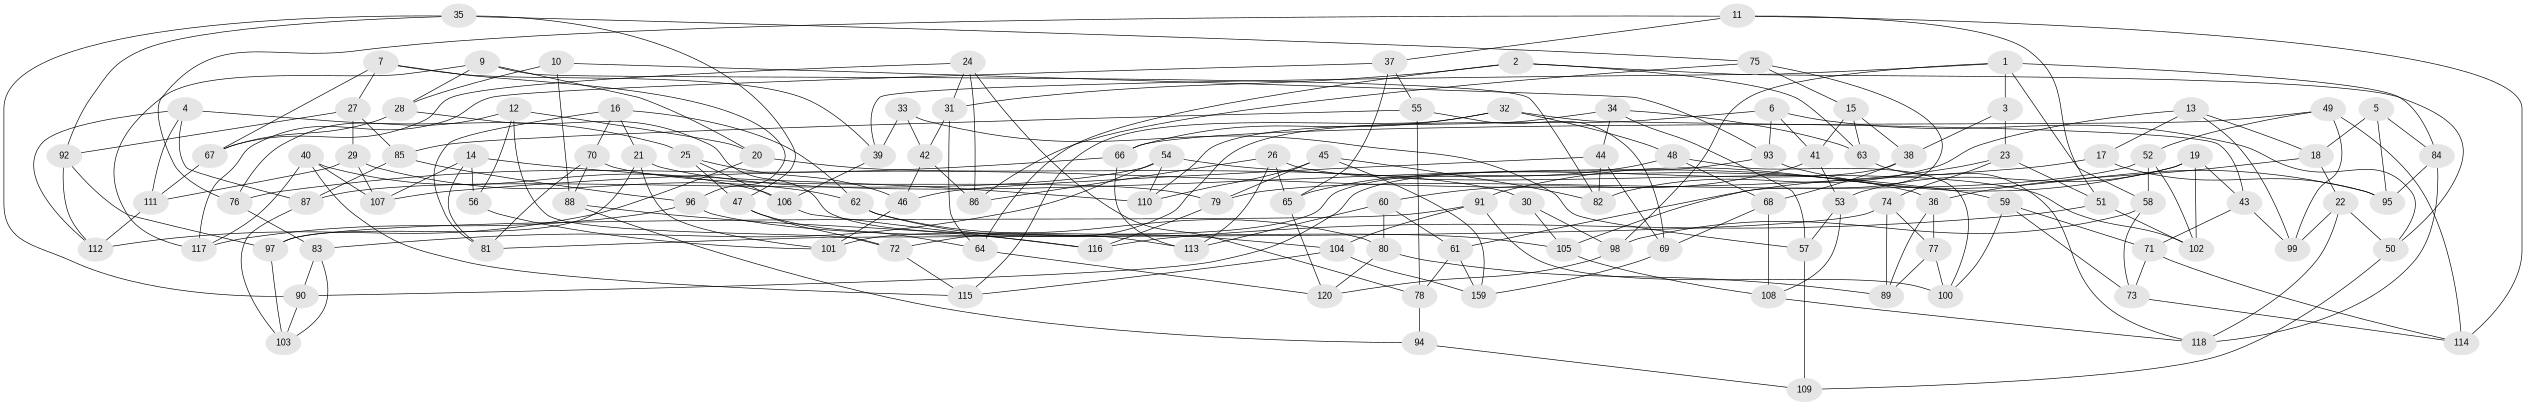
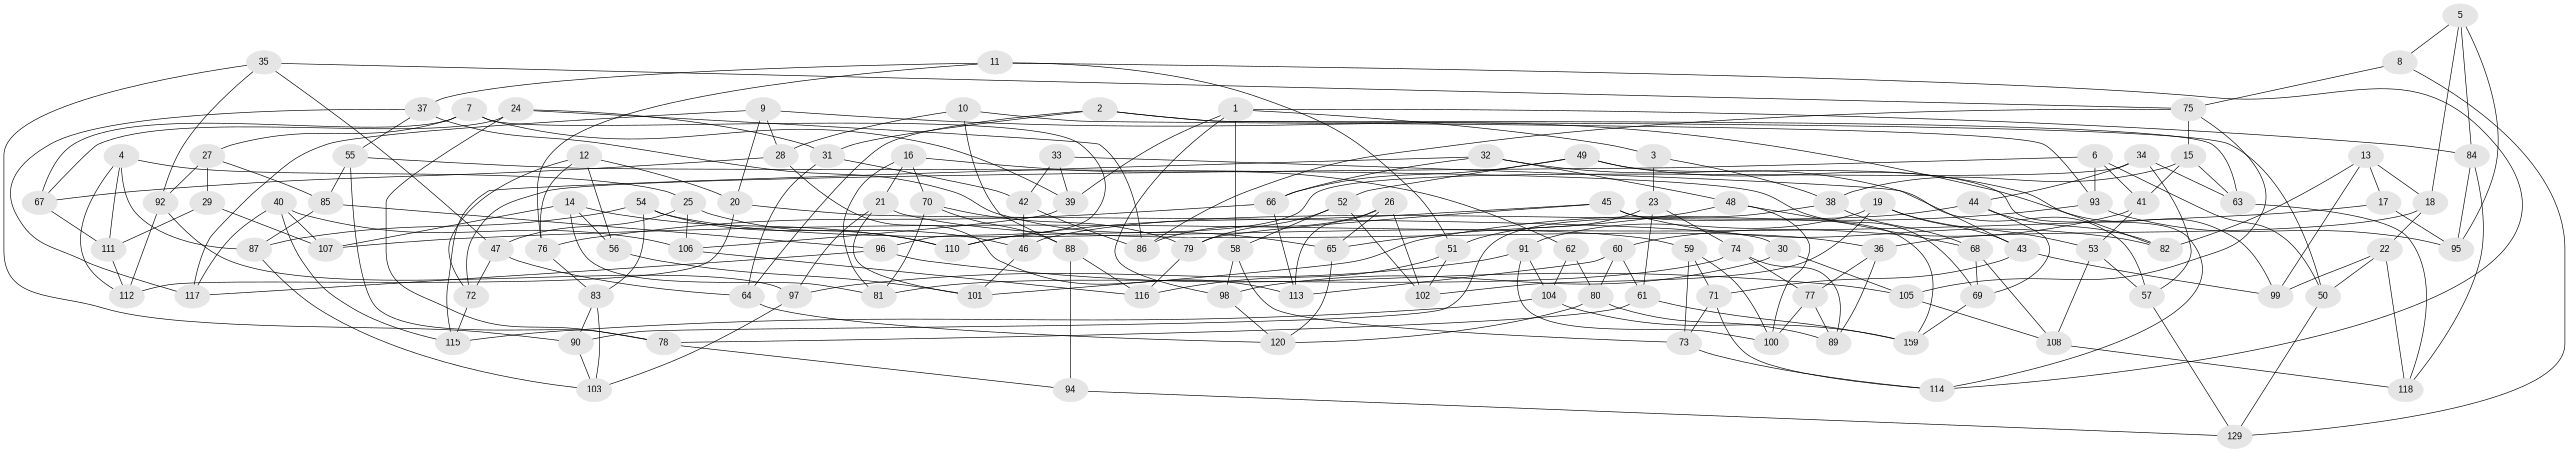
node "8": added
edge "29" -- "62": removed
node "109": label "109" -> "129"
